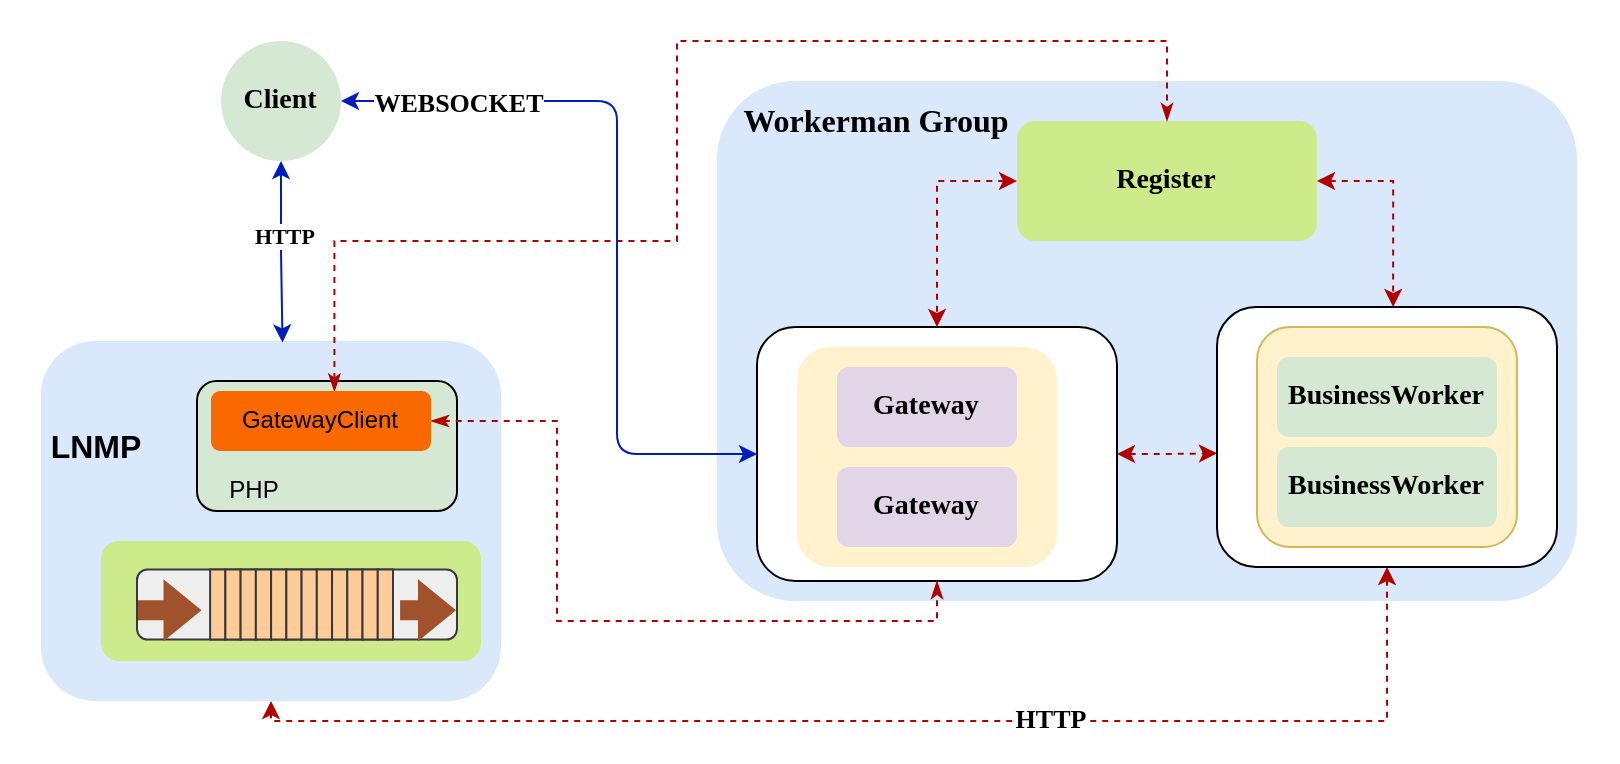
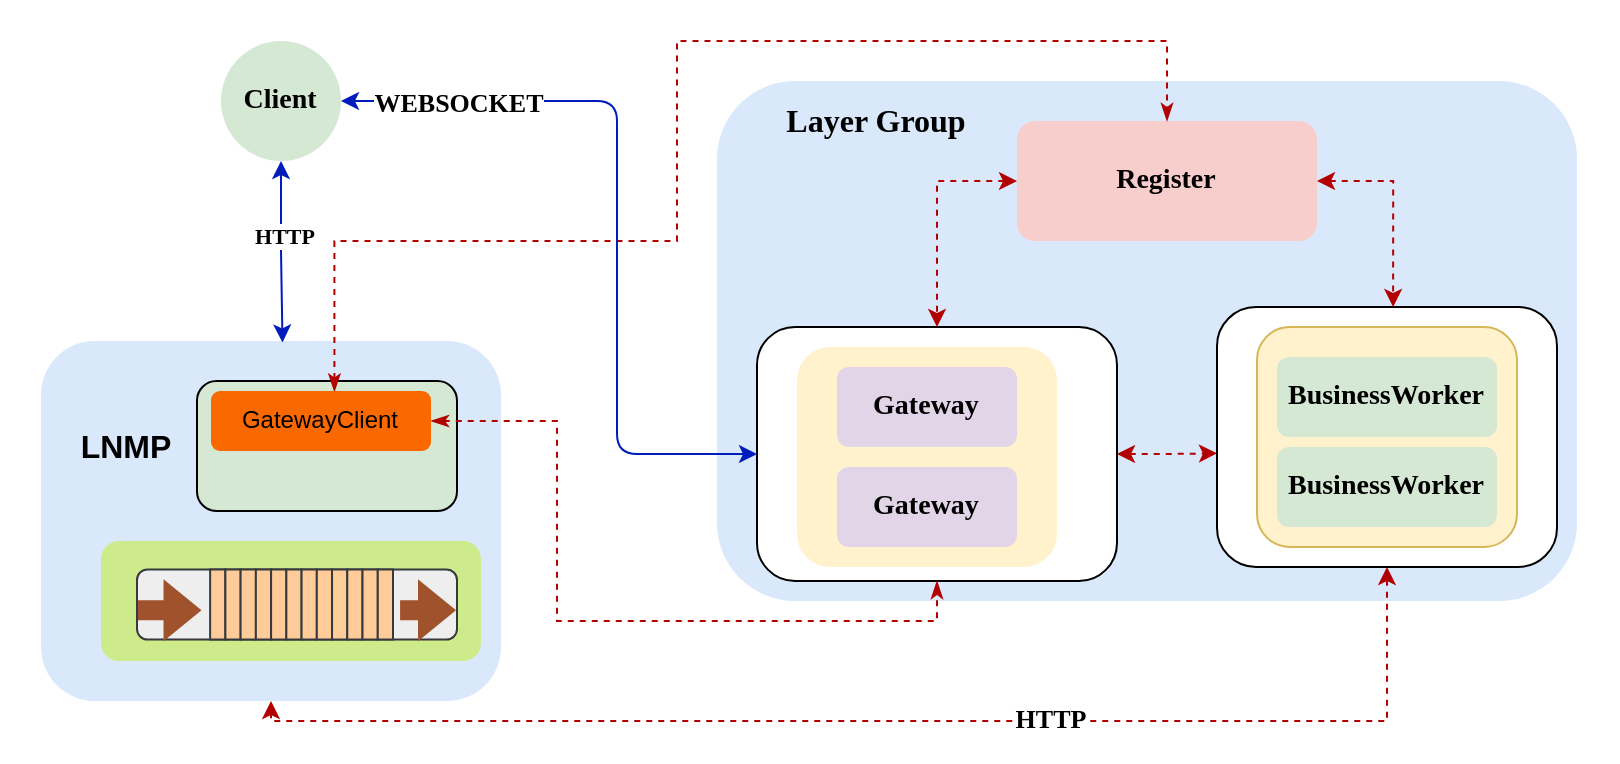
node "Workerman Group": label "Workerman Group" -> "Layer Group"
node "Register": fillcolor #cdeb8b -> #f8cecc
node "LNMP": moved (97, 446) -> (127, 446)
node "PHP": removed
